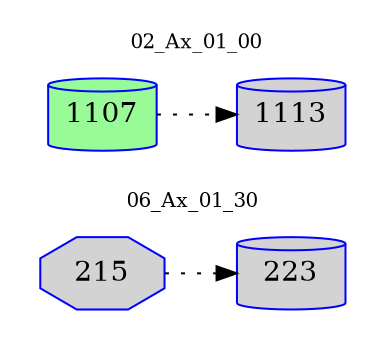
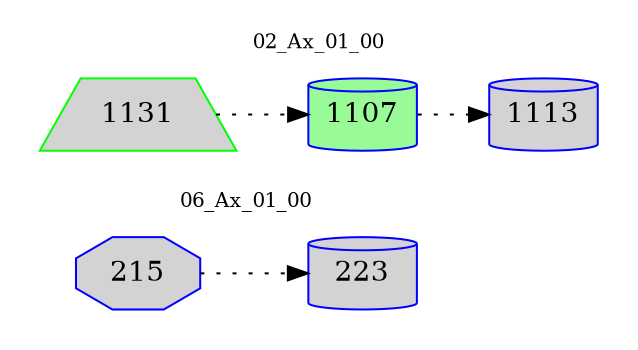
node "1131": added
cluster "06_Ax_01_30": label "06_Ax_01_30" -> "06_Ax_01_00"
